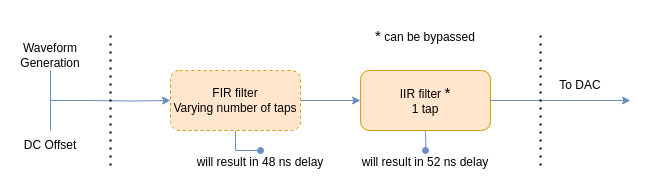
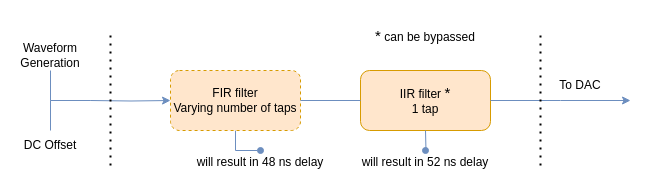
edge "FIR filter Varying number of taps" -> "IIR filter * 1 tap": arrowhead classic -> none
